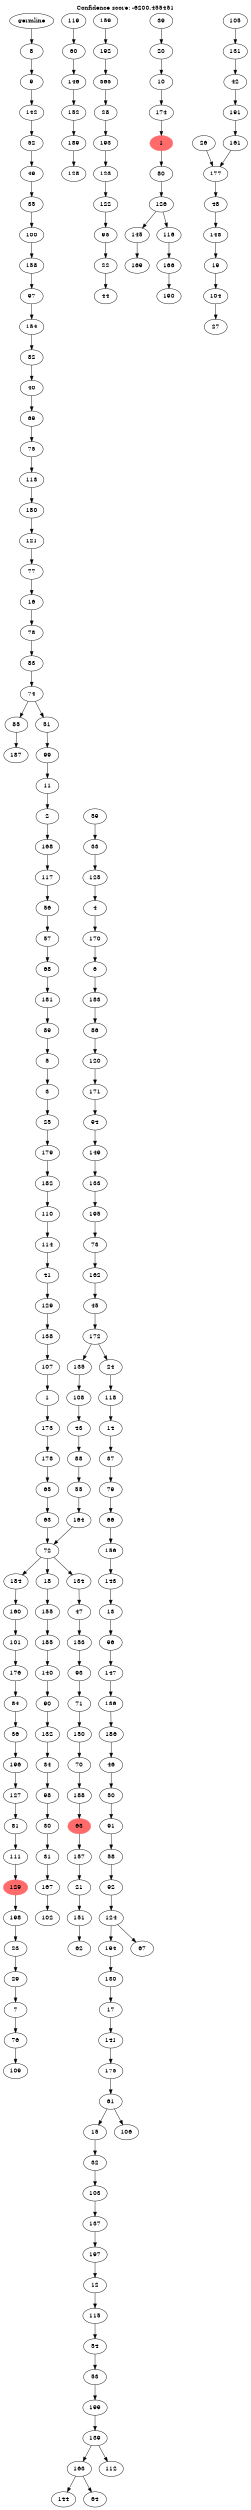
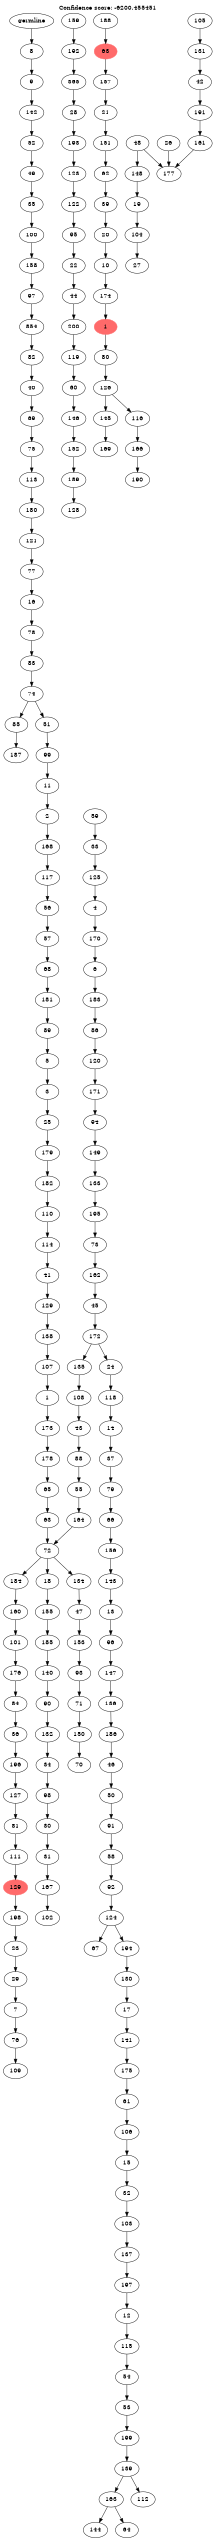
edge "62" -> "39": added
edge "177" -> "48": reversed
node "154": label "154" -> "854"
node "200": added
edge "70" -> "188": removed
edge "61" -> "15": now "106" -> "15"
